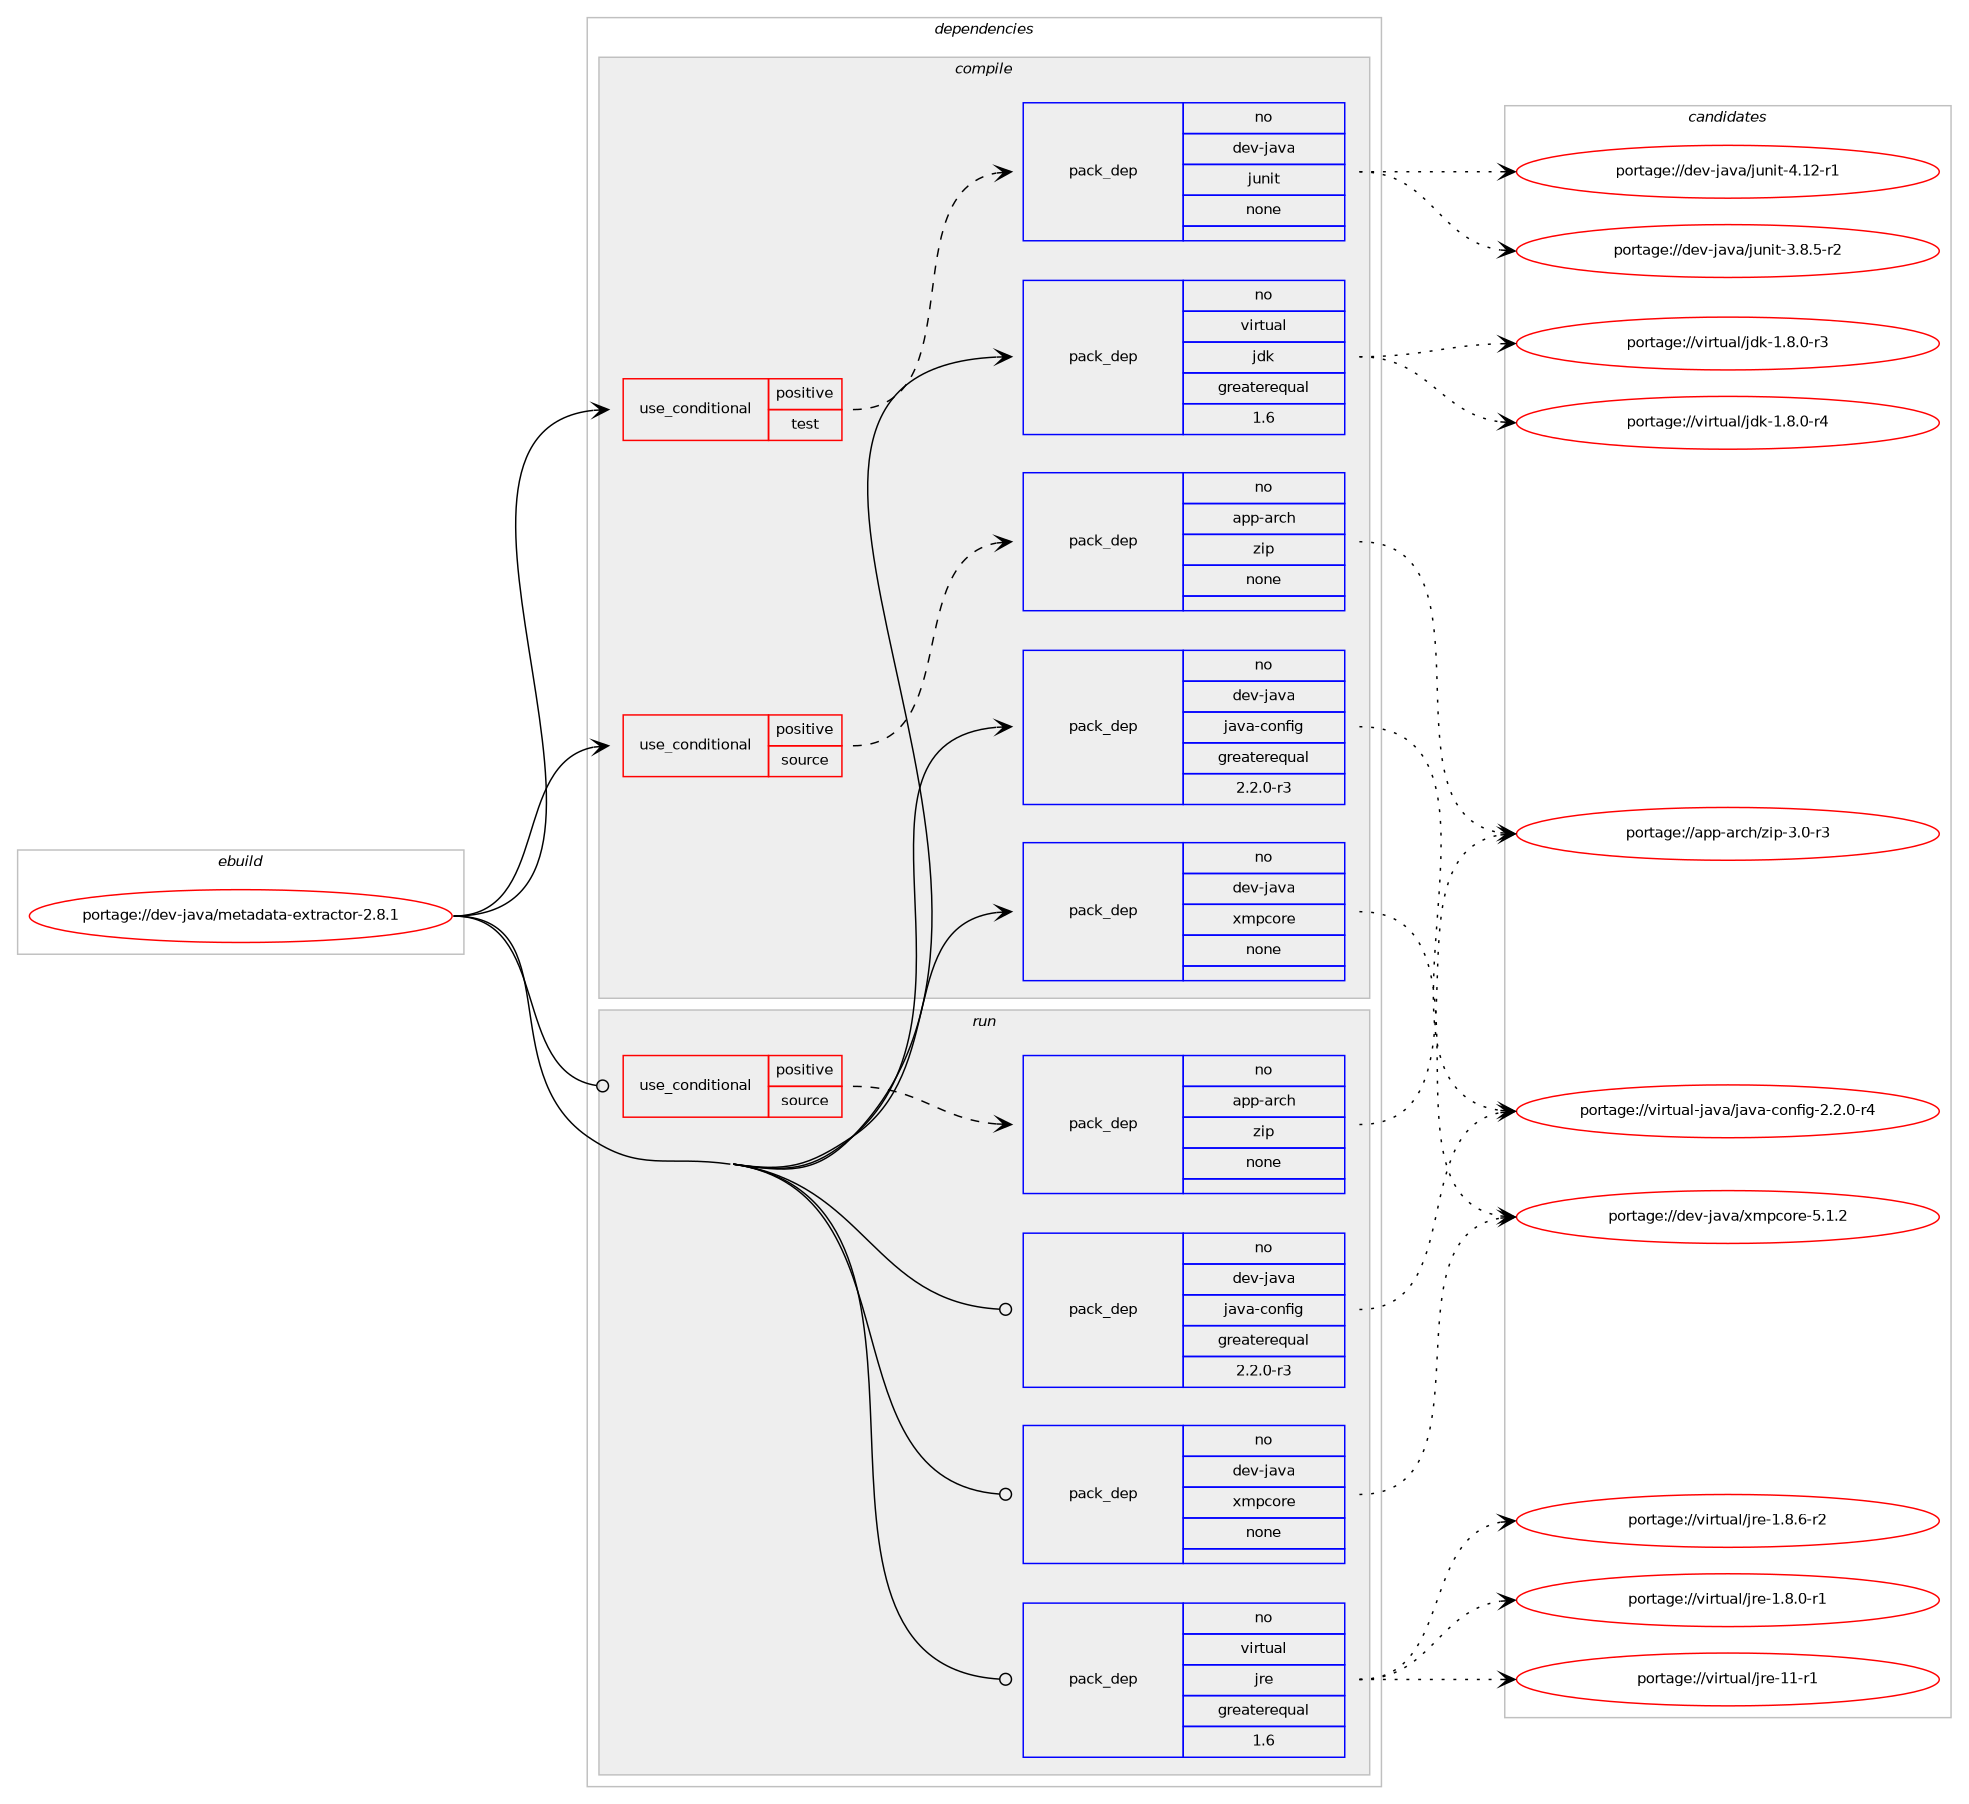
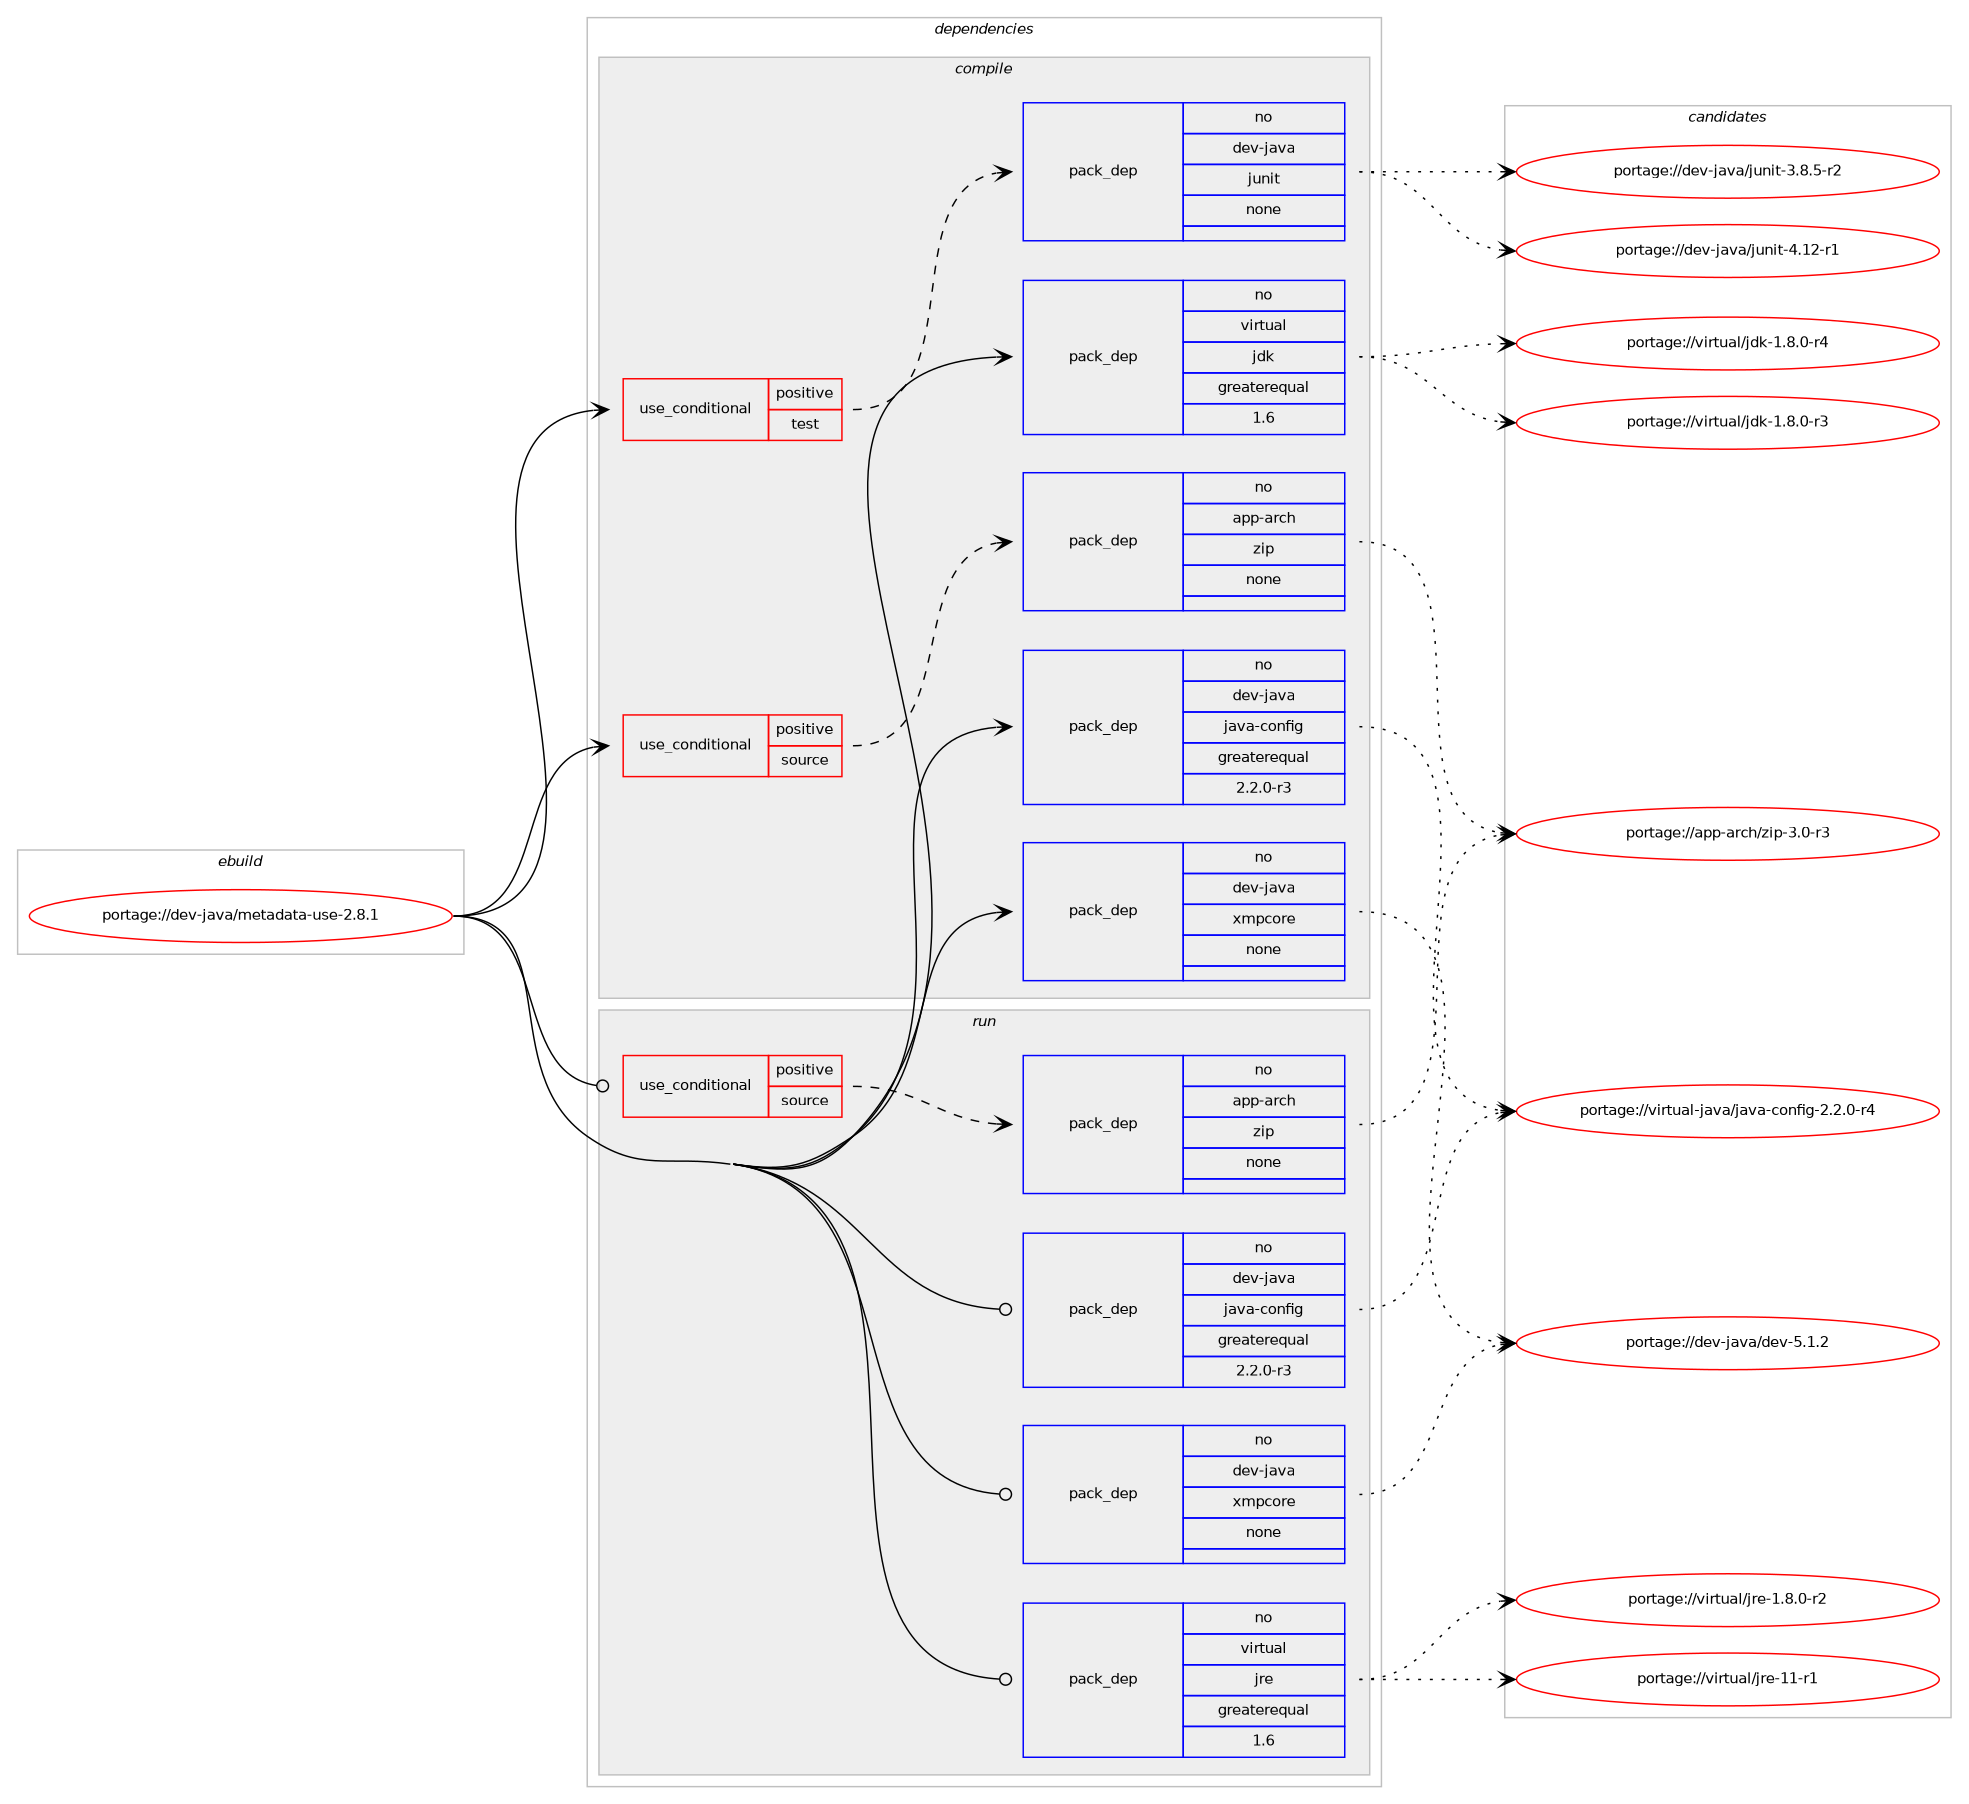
node "portage://dev-java/metadata-extractor-2.8.1": label "portage://dev-java/metadata-extractor-2.8.1" -> "portage://dev-java/metadata-use-2.8.1"
node "portage://dev-java/xmpcore-5.1.2": label "portage://dev-java/xmpcore-5.1.2" -> "portage://dev-java/dev-5.1.2"
node "portage://virtual/jre-1.8.6-r2": label "portage://virtual/jre-1.8.6-r2" -> "portage://virtual/jre-1.8.0-r2"
node "portage://virtual/jre-1.8.0-r1": removed
